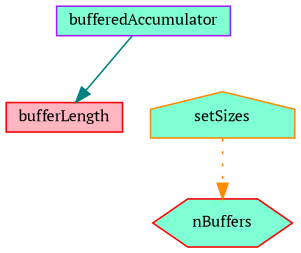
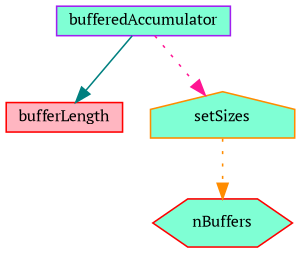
edge "bufferedAccumulator" -> "setSizes": added
